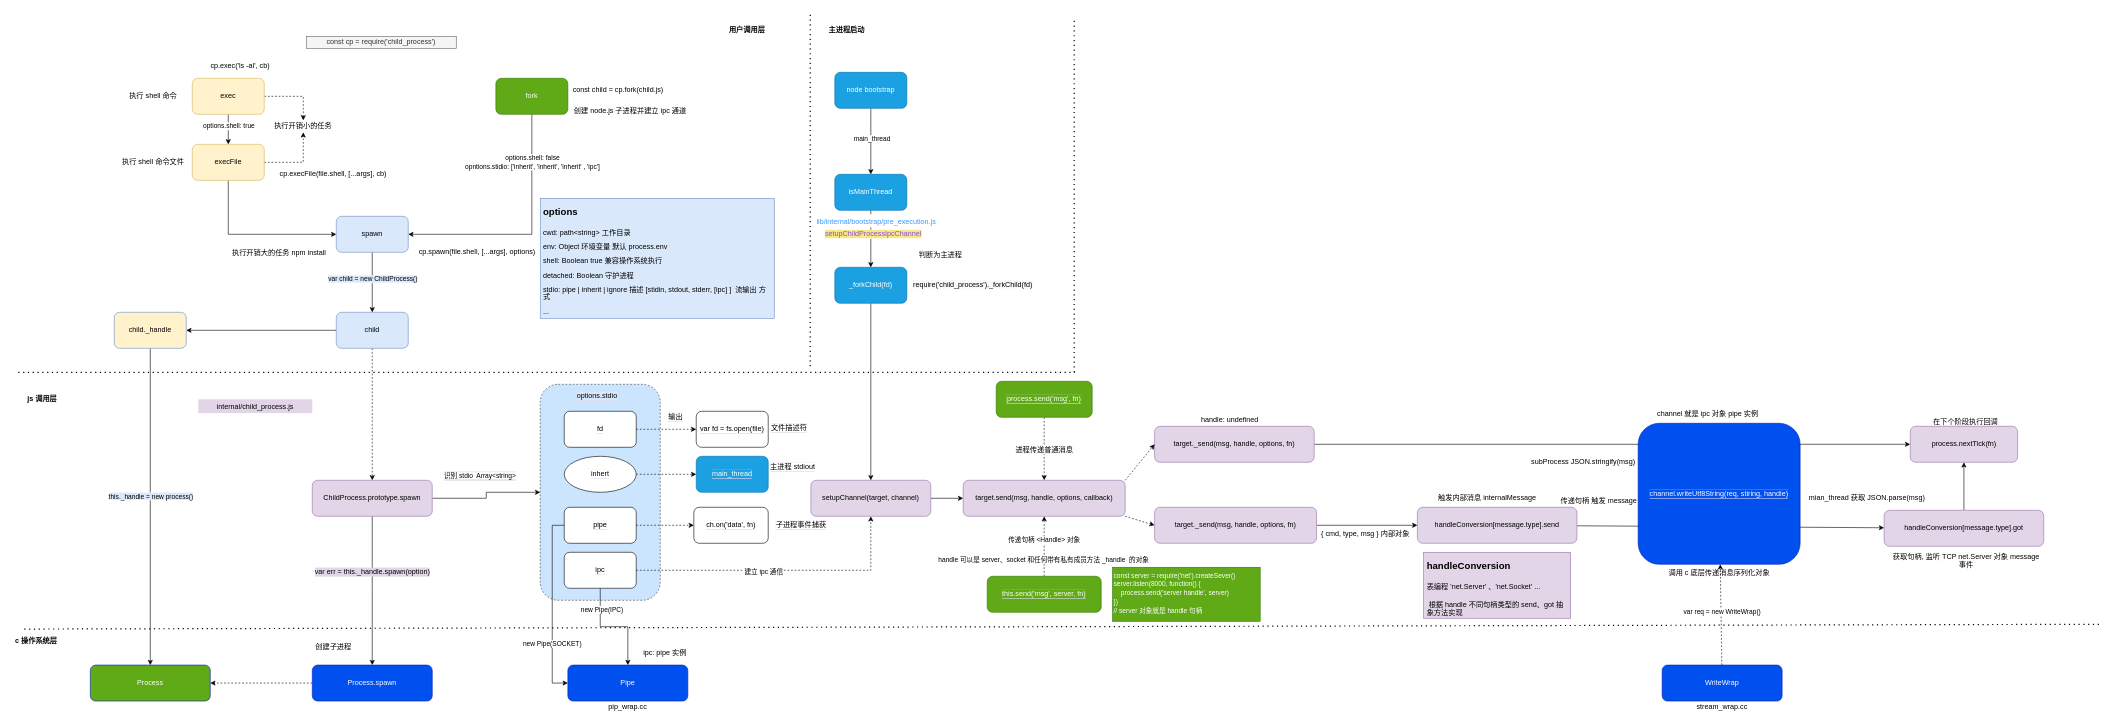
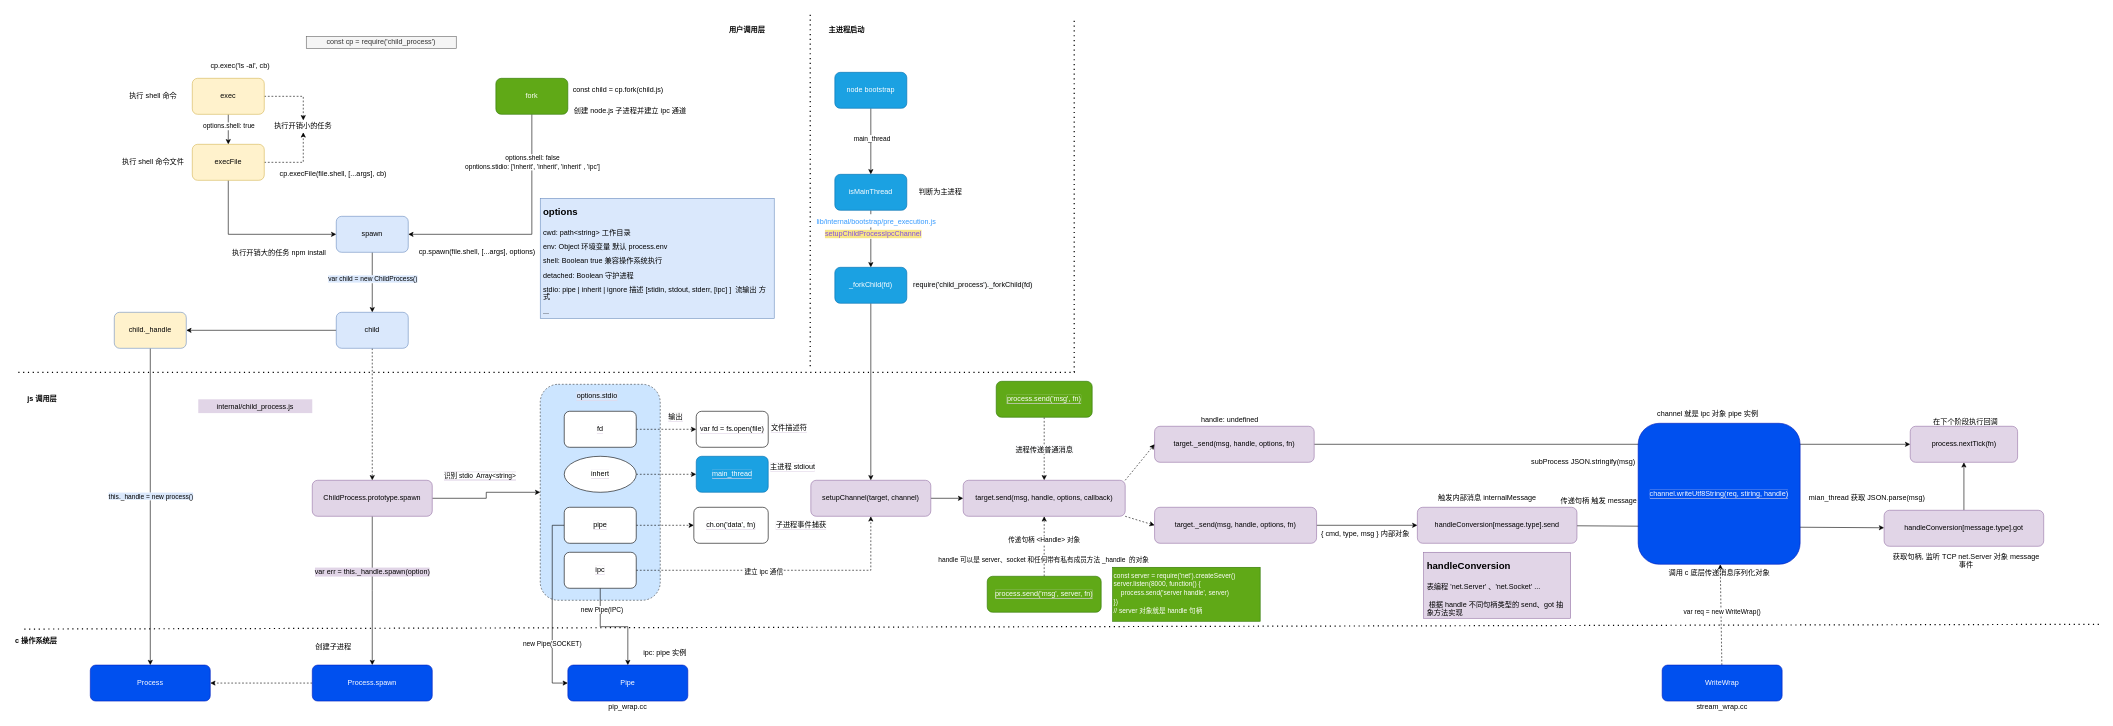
node "判断为主进程": moved (941, 255) -> (941, 192)
node "this.send('msg', server, fn)": label "this.send('msg', server, fn)" -> "process.send('msg', server, fn)"
node "Process": fillcolor #60a917 -> #0050ef
